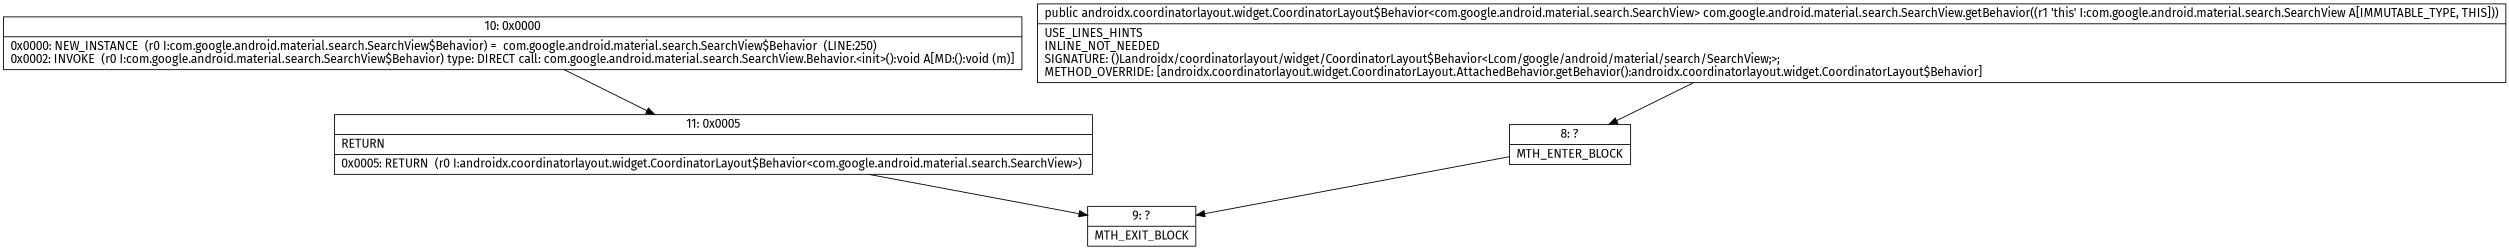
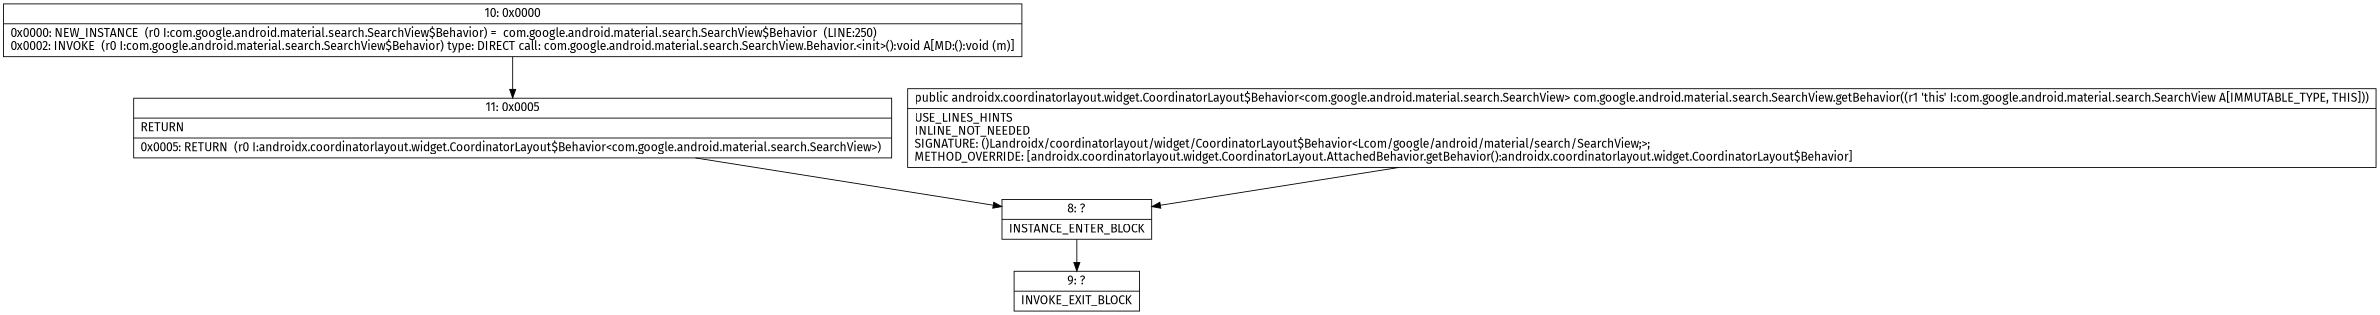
node "8: ?": text "MTH_ENTER_BLOCK" -> "INSTANCE_ENTER_BLOCK"
edge "11: 0x0005" -> "9: ?": now "11: 0x0005" -> "8: ?"
node "9: ?": text "MTH_EXIT_BLOCK" -> "INVOKE_EXIT_BLOCK"
